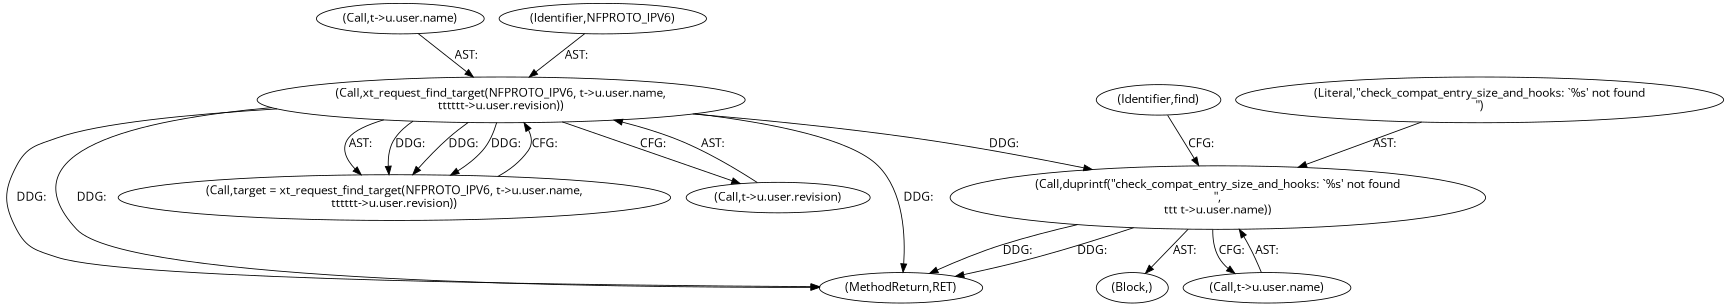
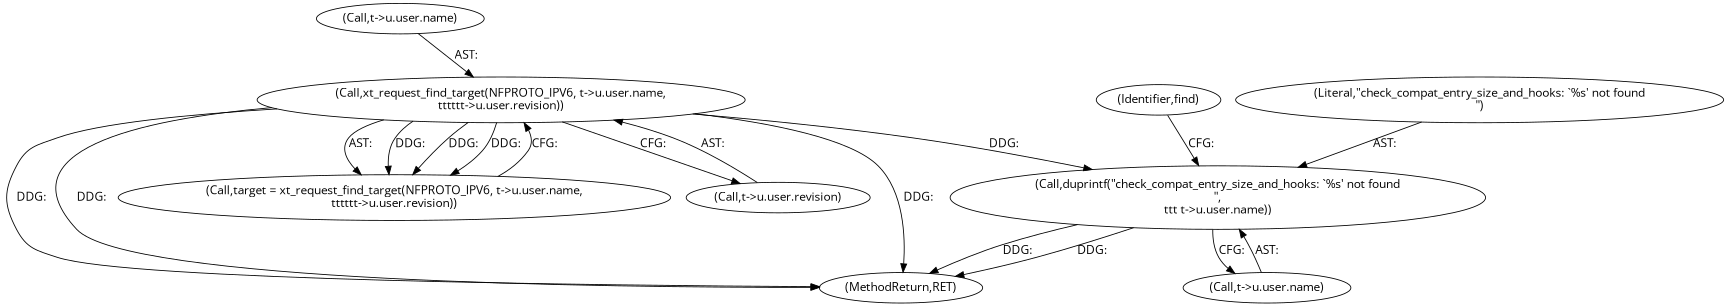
node "(Identifier,NFPROTO_IPV6)": removed
node "(Block,)": removed
